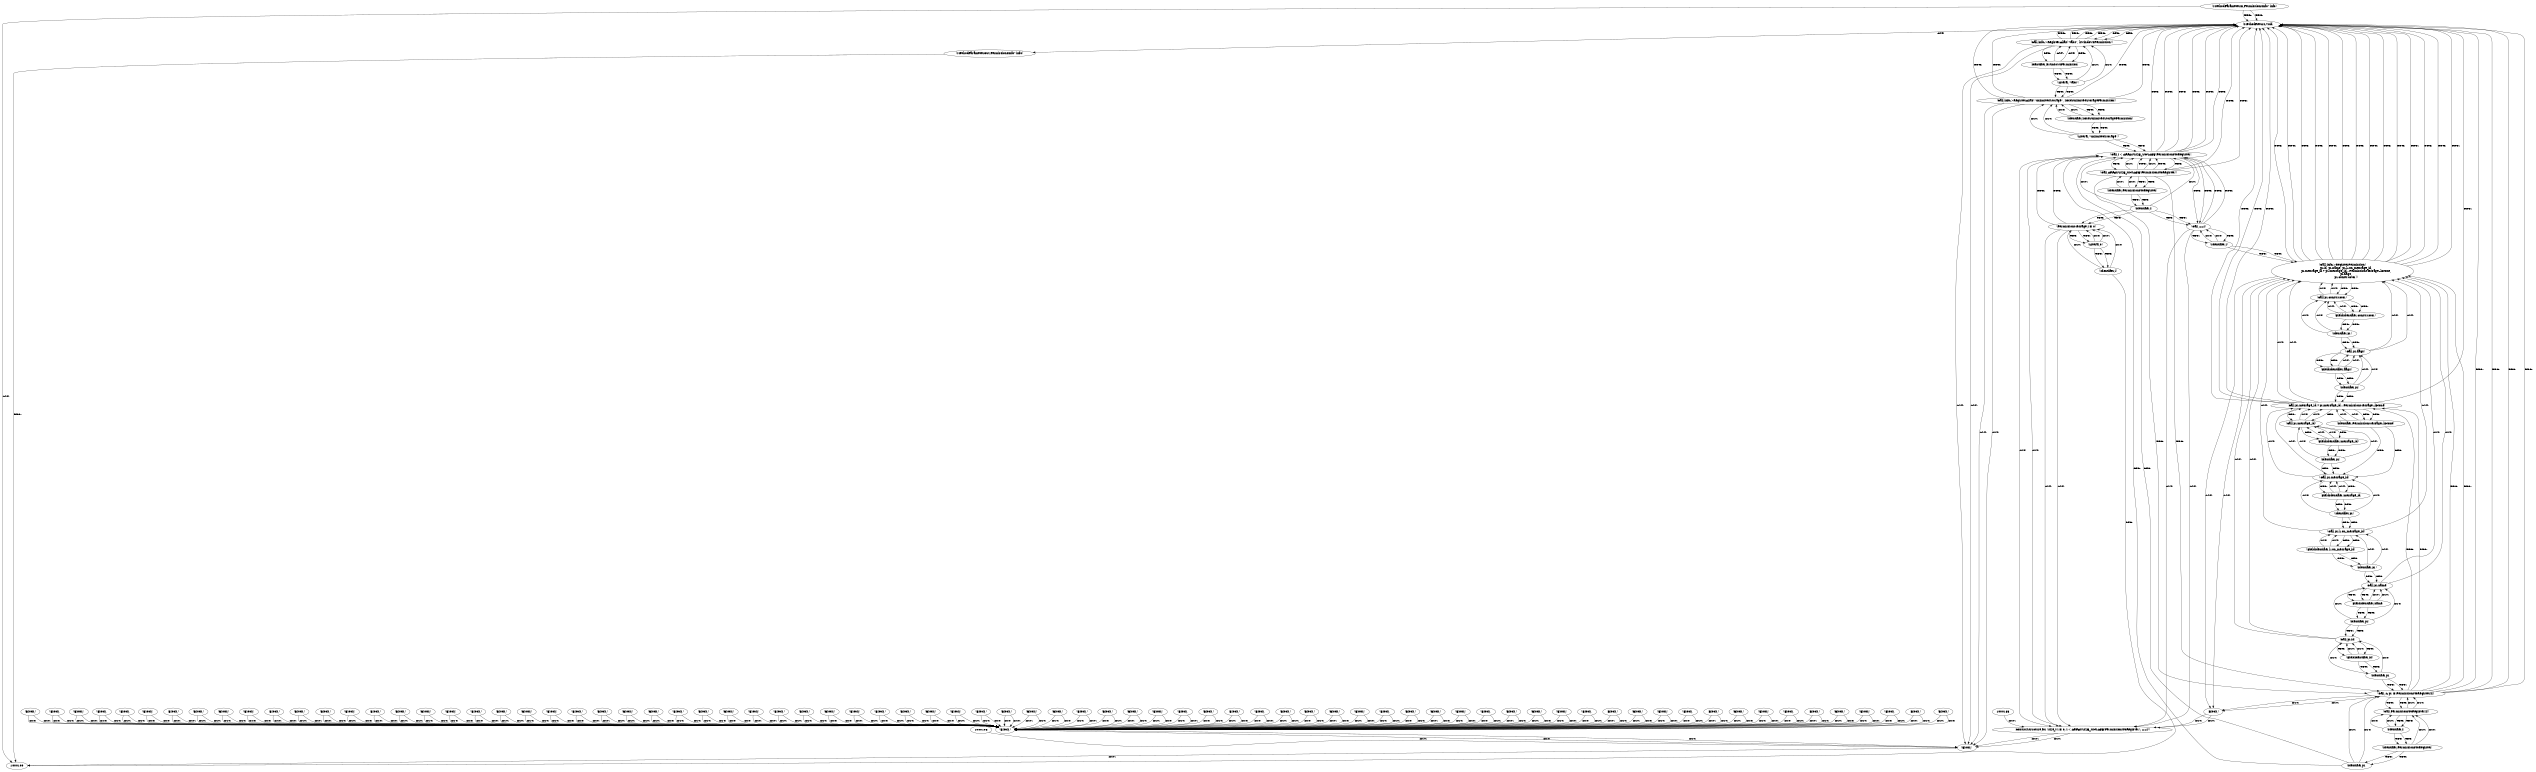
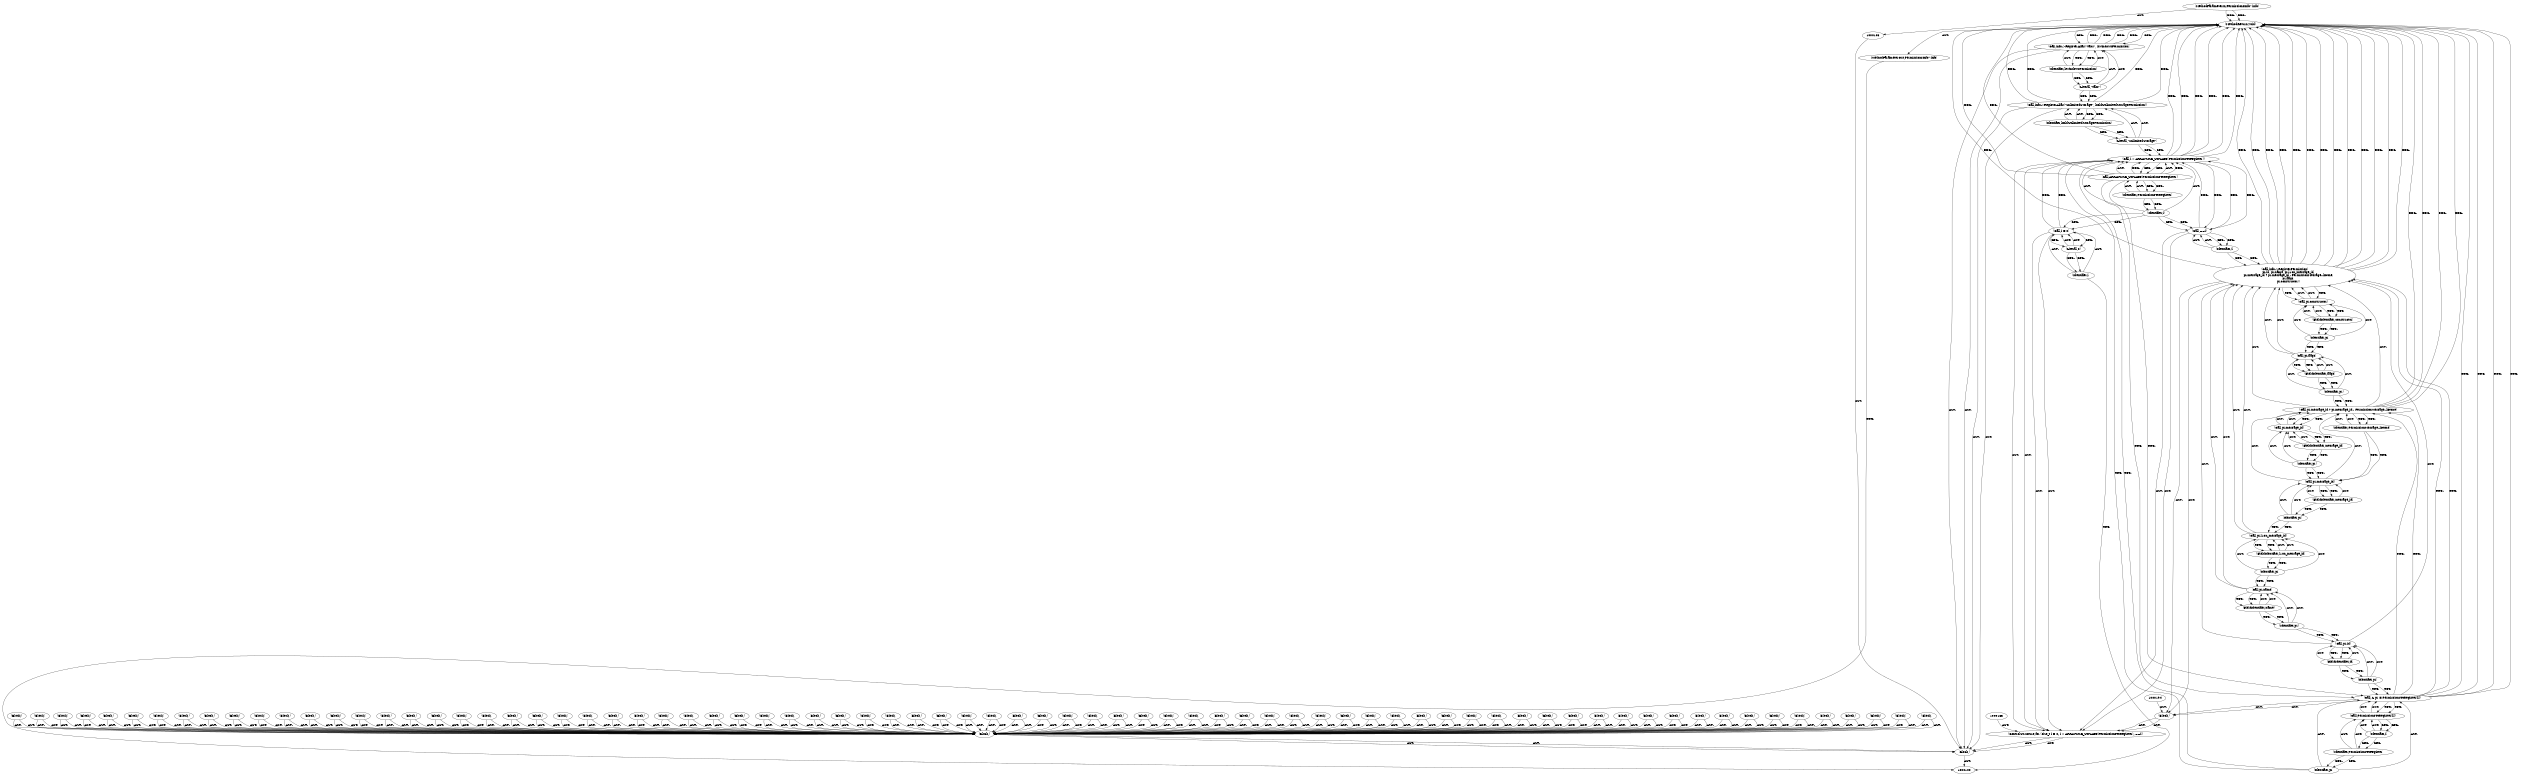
edge "(MethodParameterIn,PermissionsInfo* info)" -> "1000100": now "(MethodParameterIn,PermissionsInfo* info)" -> "1000103"
node "(PermissionMessage,i = 0)": label "(PermissionMessage,i = 0)" -> "(Call,i = 0)"
node "1000194": added
